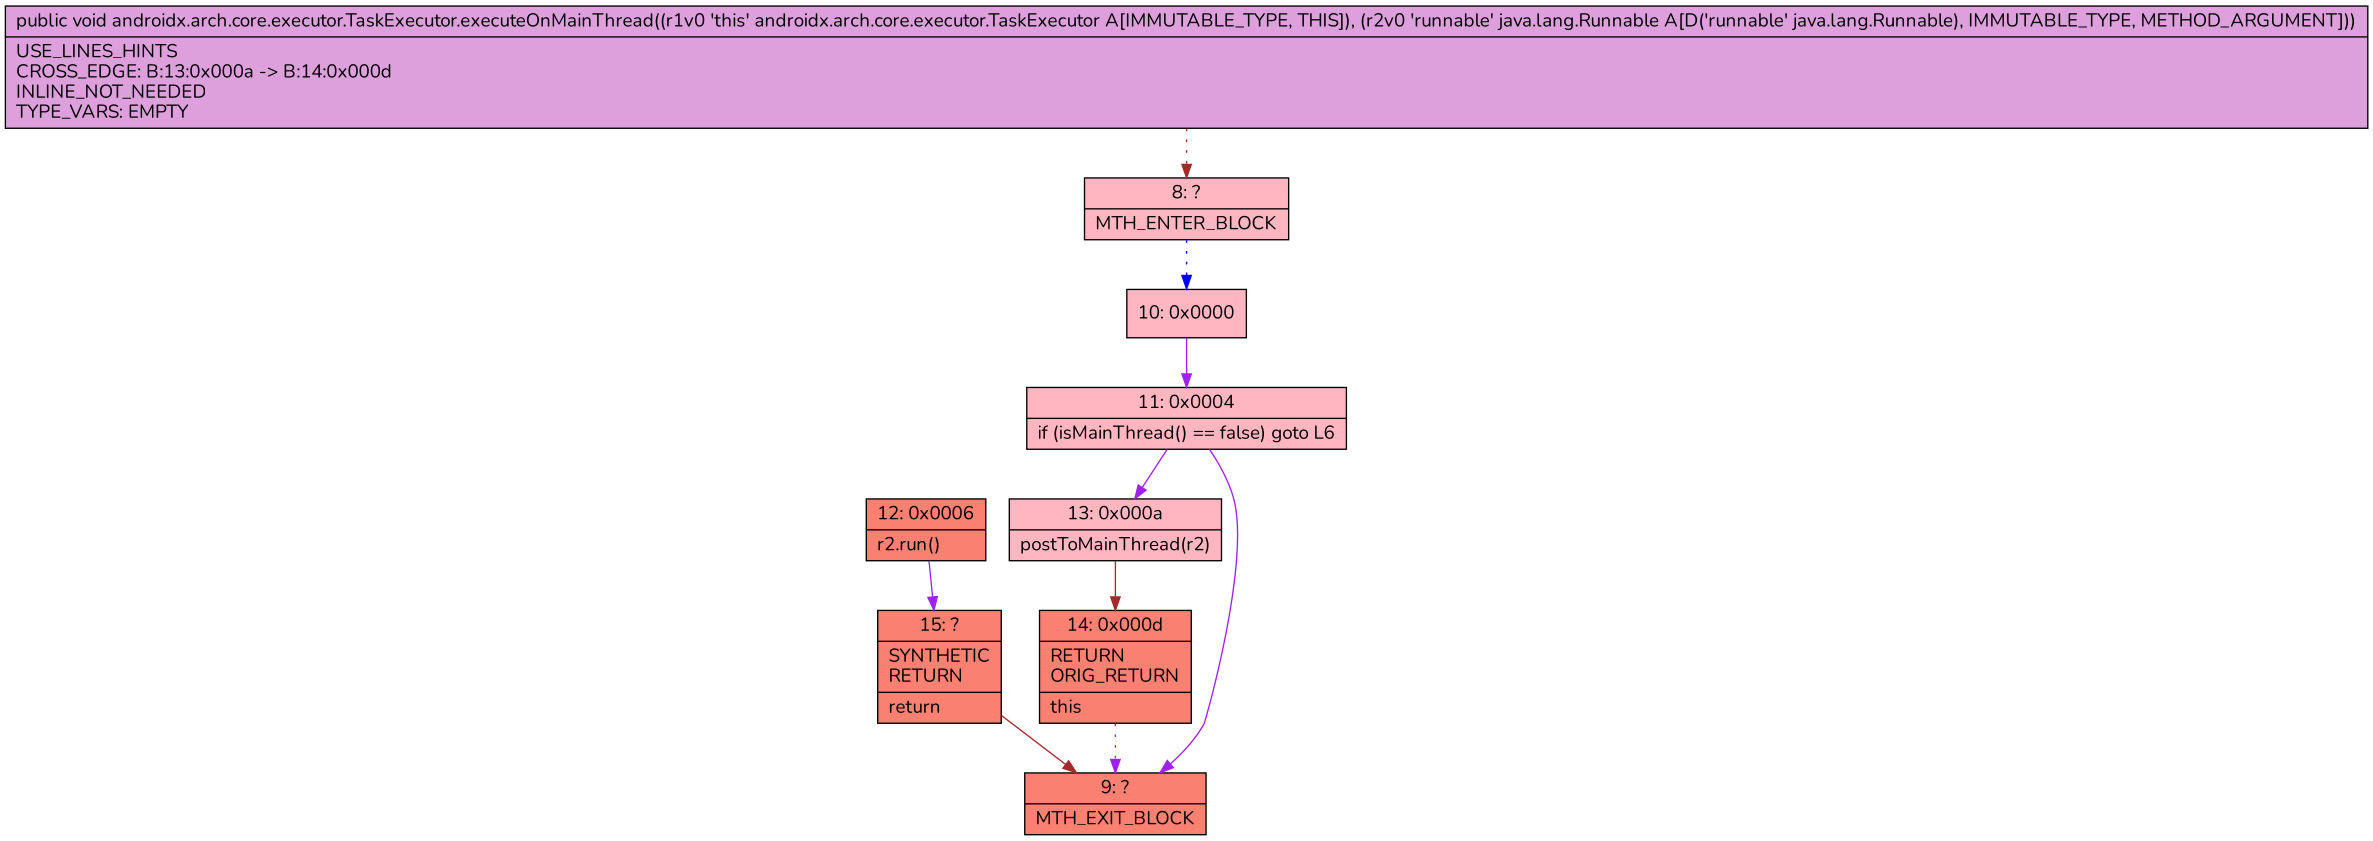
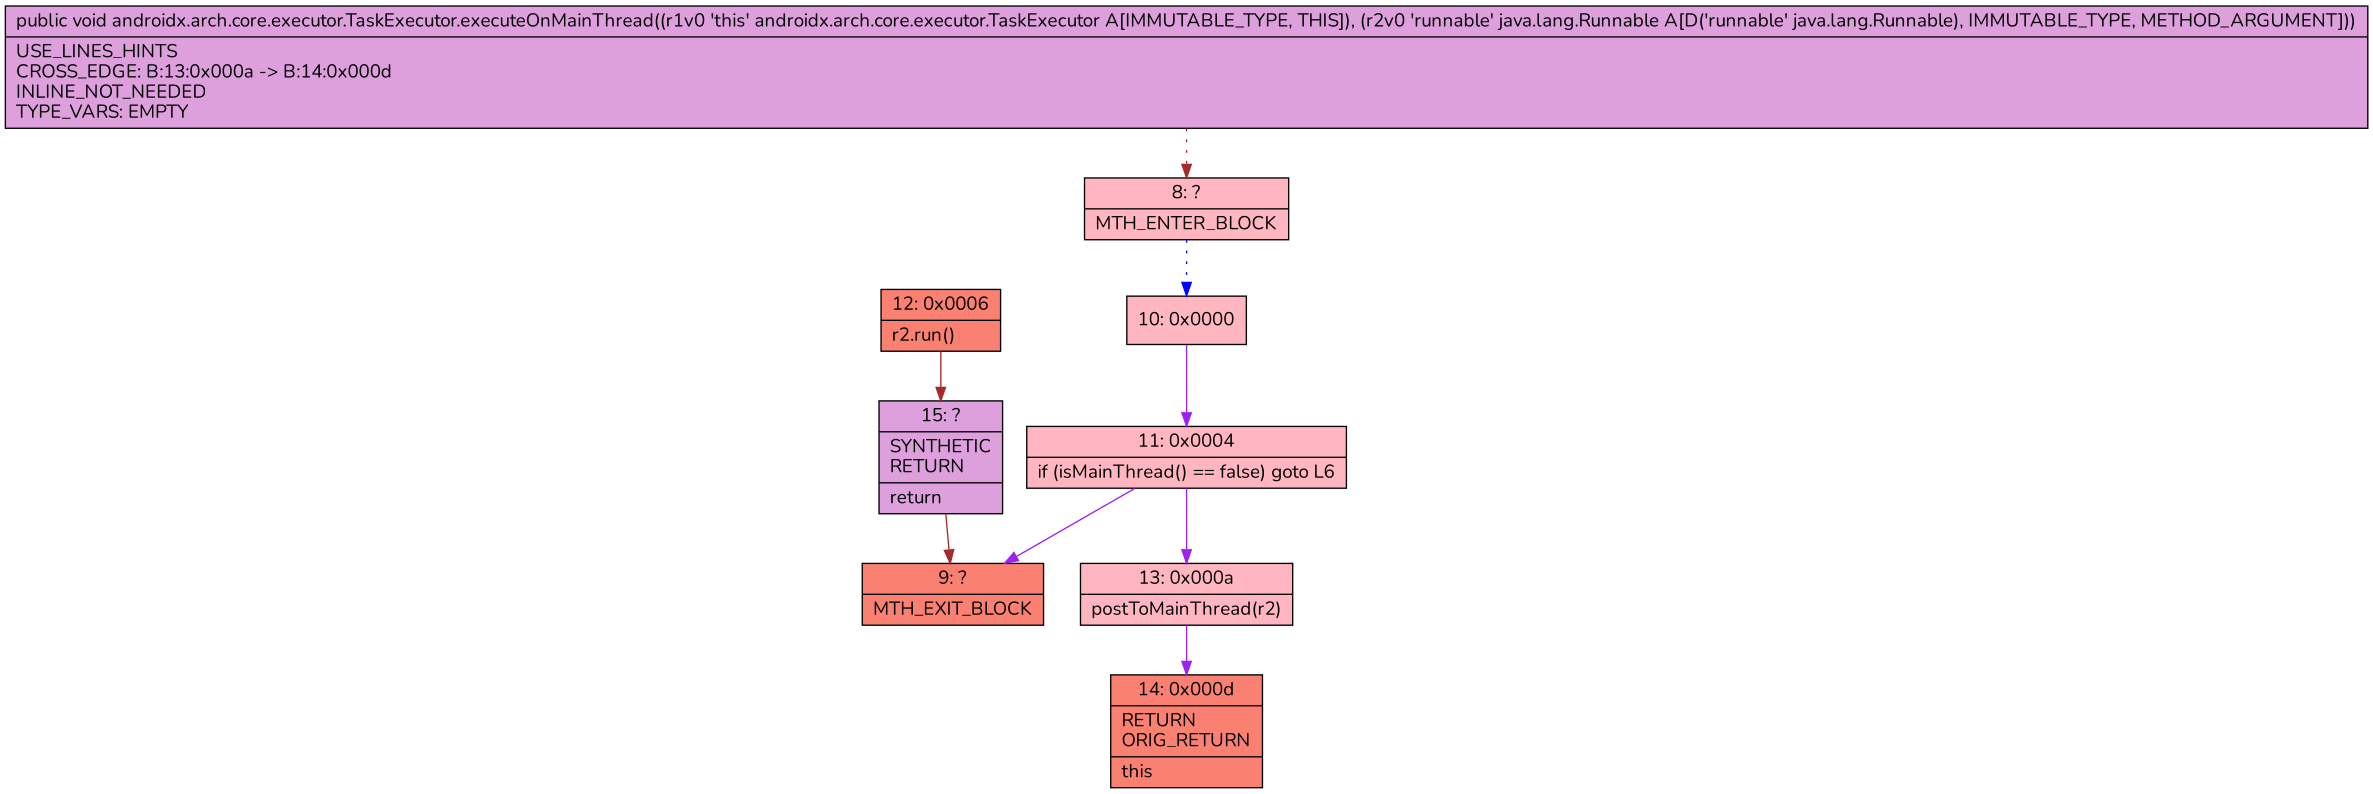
edge "12: 0x0006" -> "15: ?": color purple -> brown
edge "13: 0x000a" -> "14: 0x000d": color brown -> purple
node "15: ?": fillcolor salmon -> plum
edge "14: 0x000d" -> "9: ?": removed
